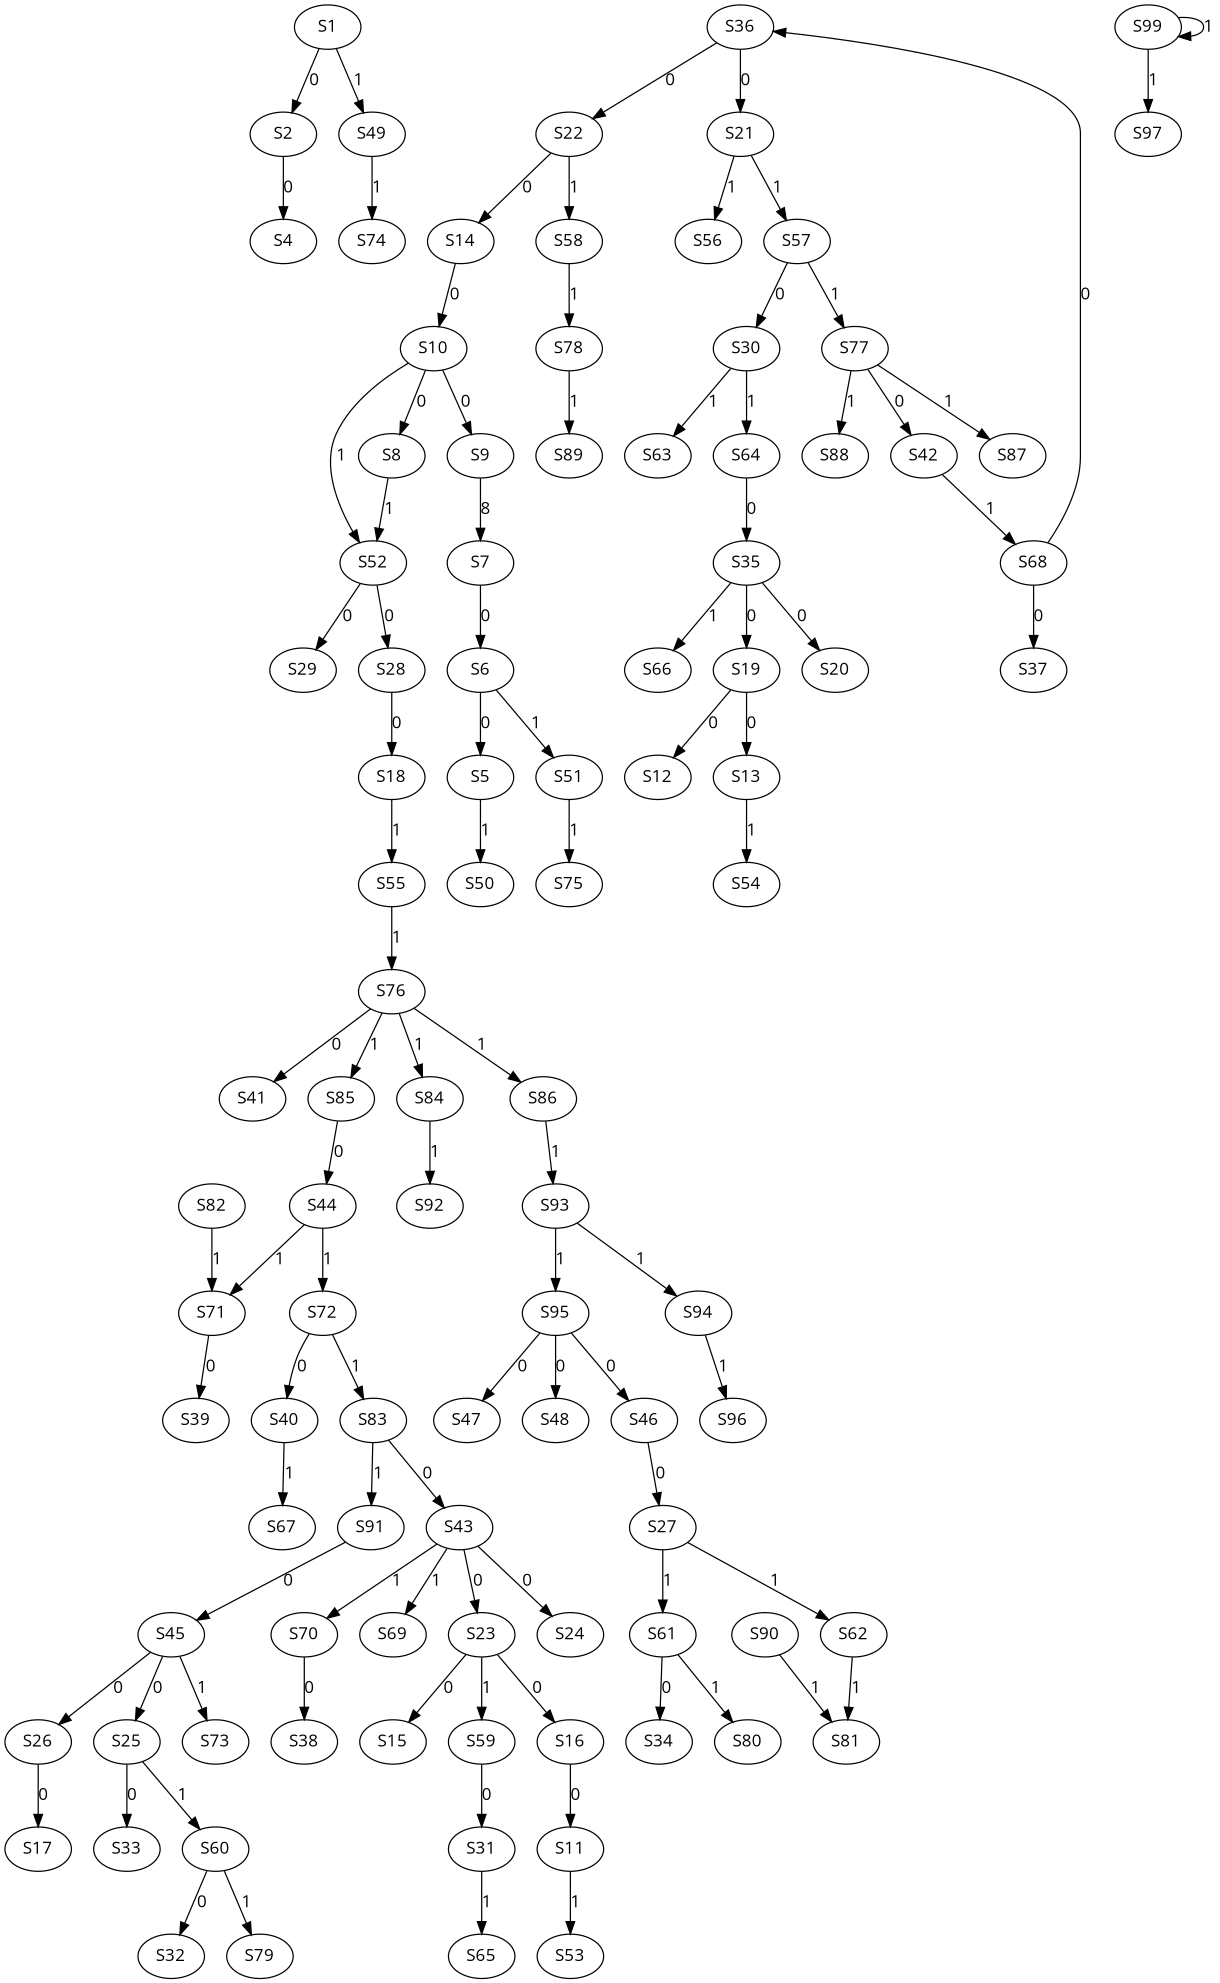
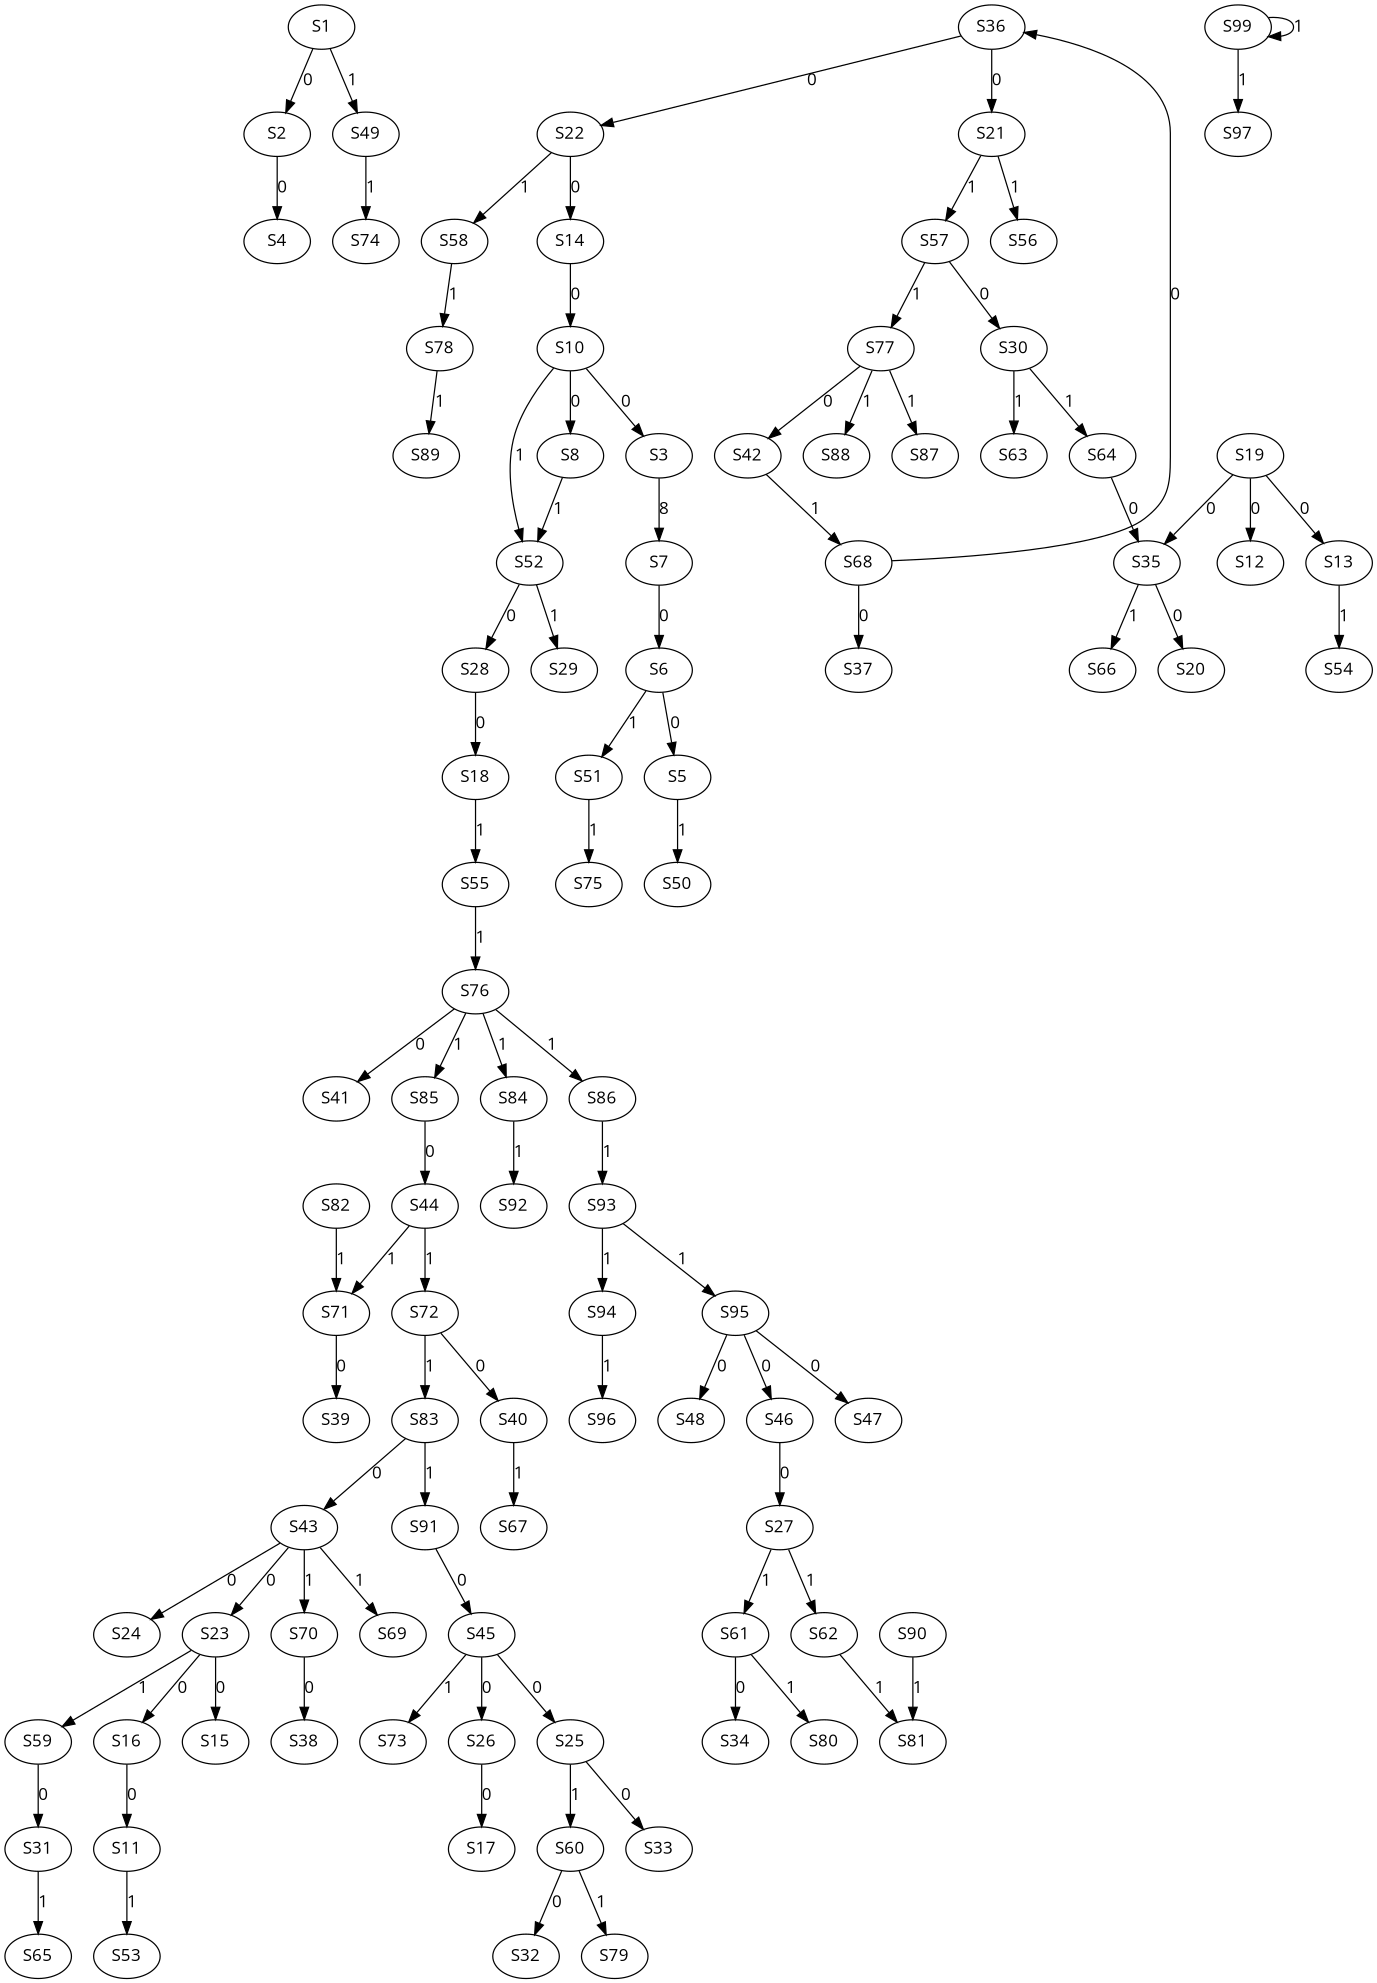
node "S9": label "S9" -> "S3"
edge "S35" -> "S19": reversed
edge "S52" -> "S29": label "0" -> "1"
